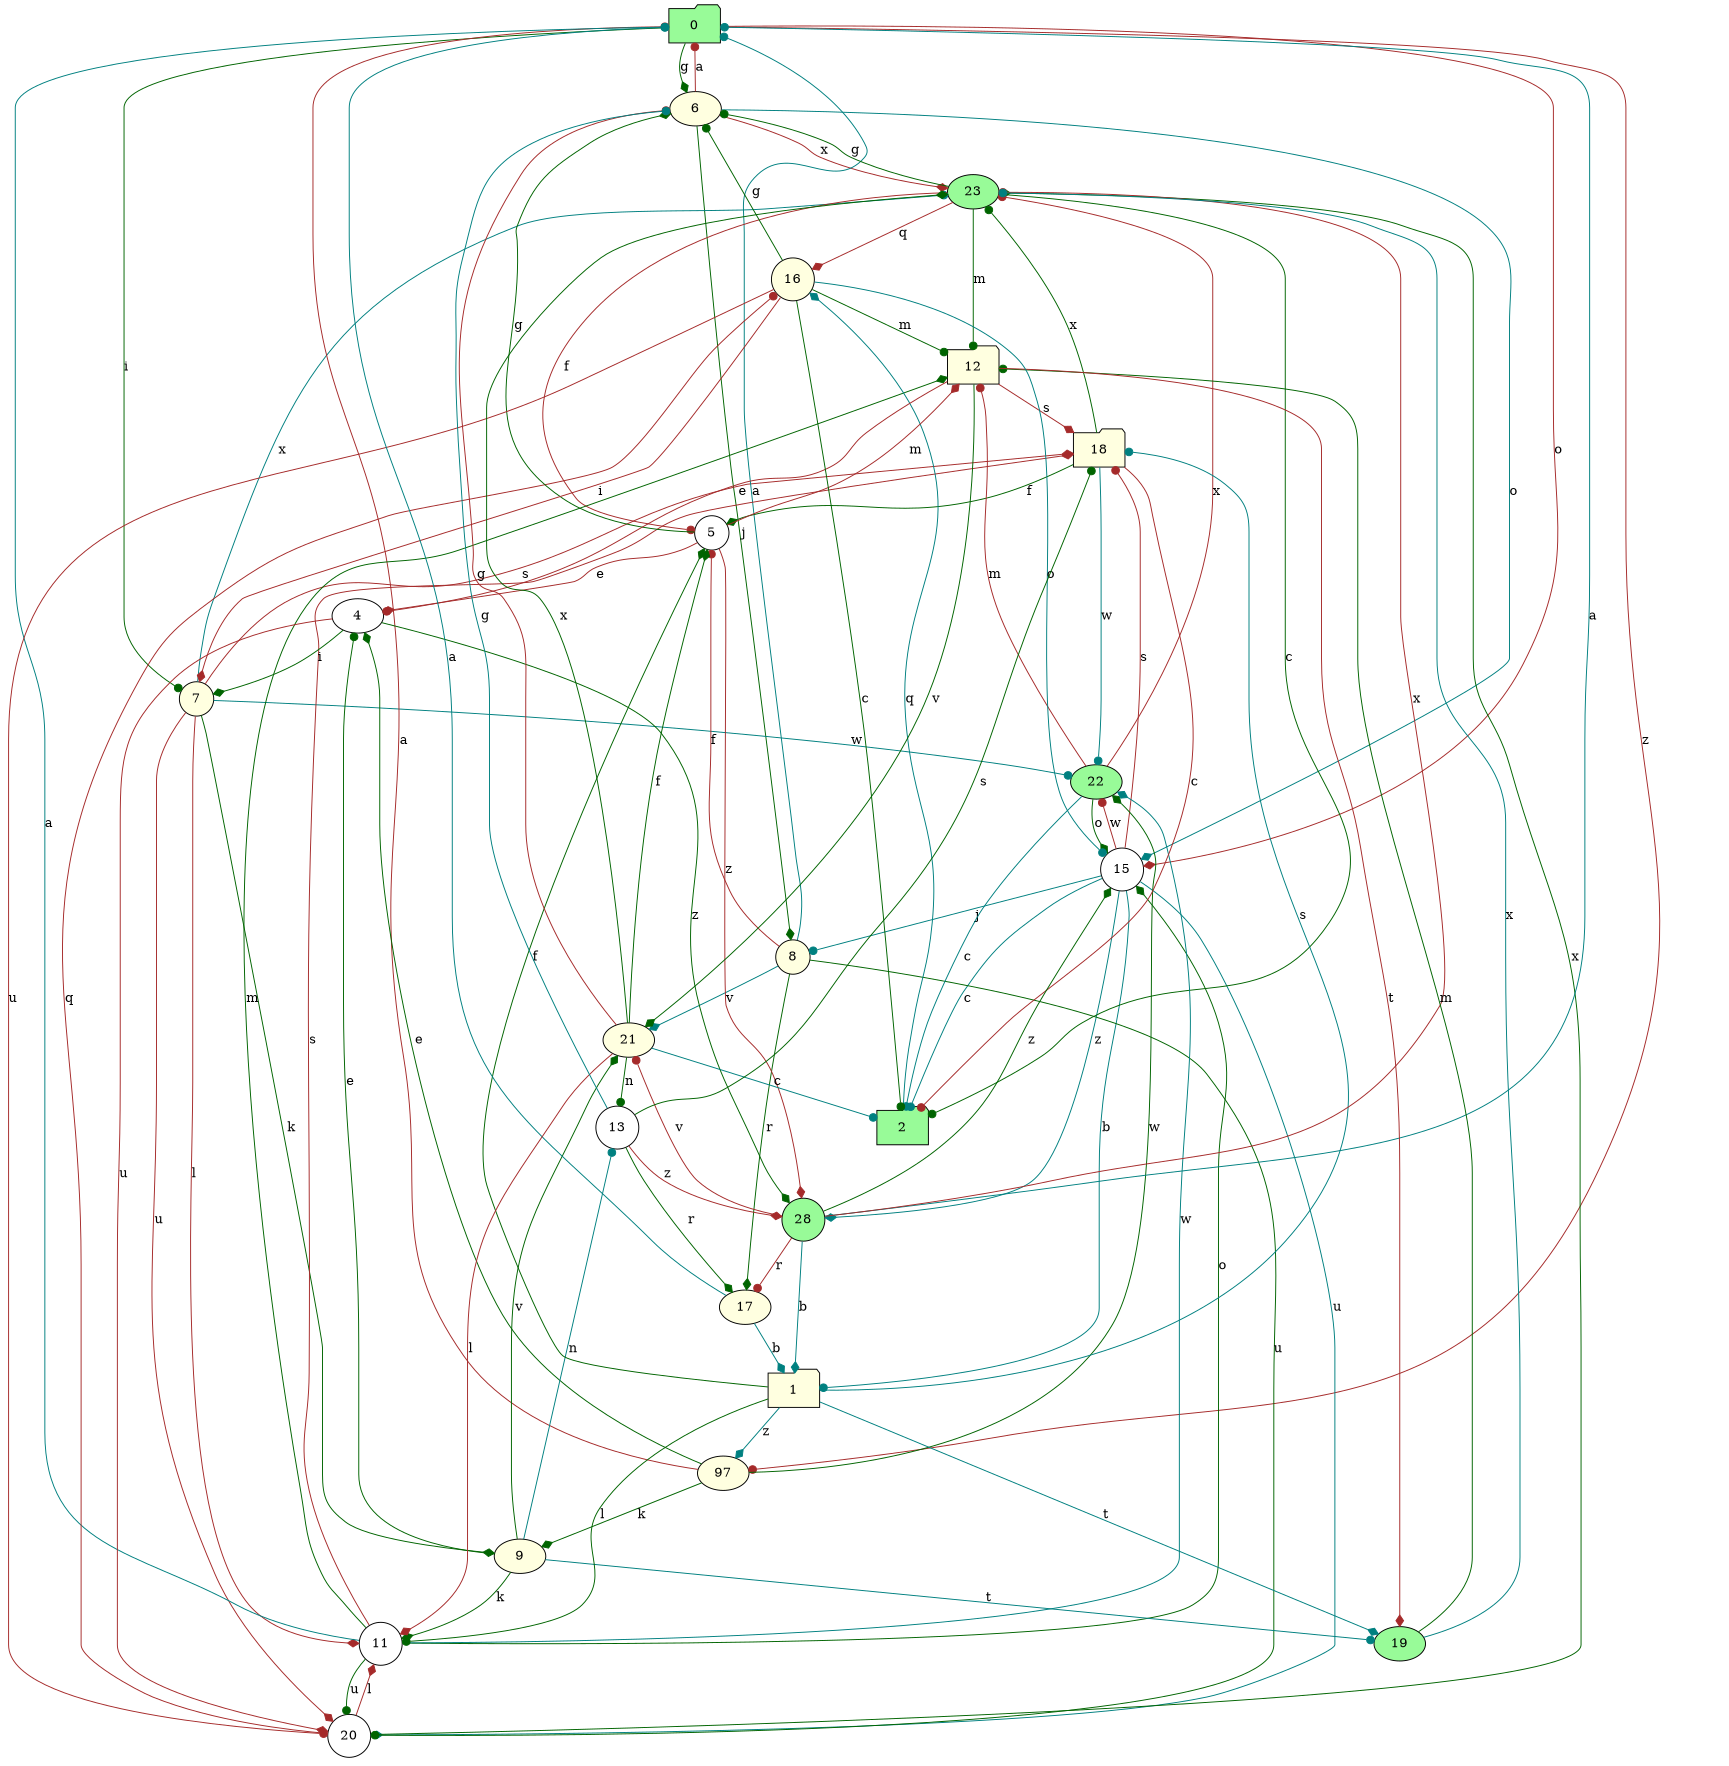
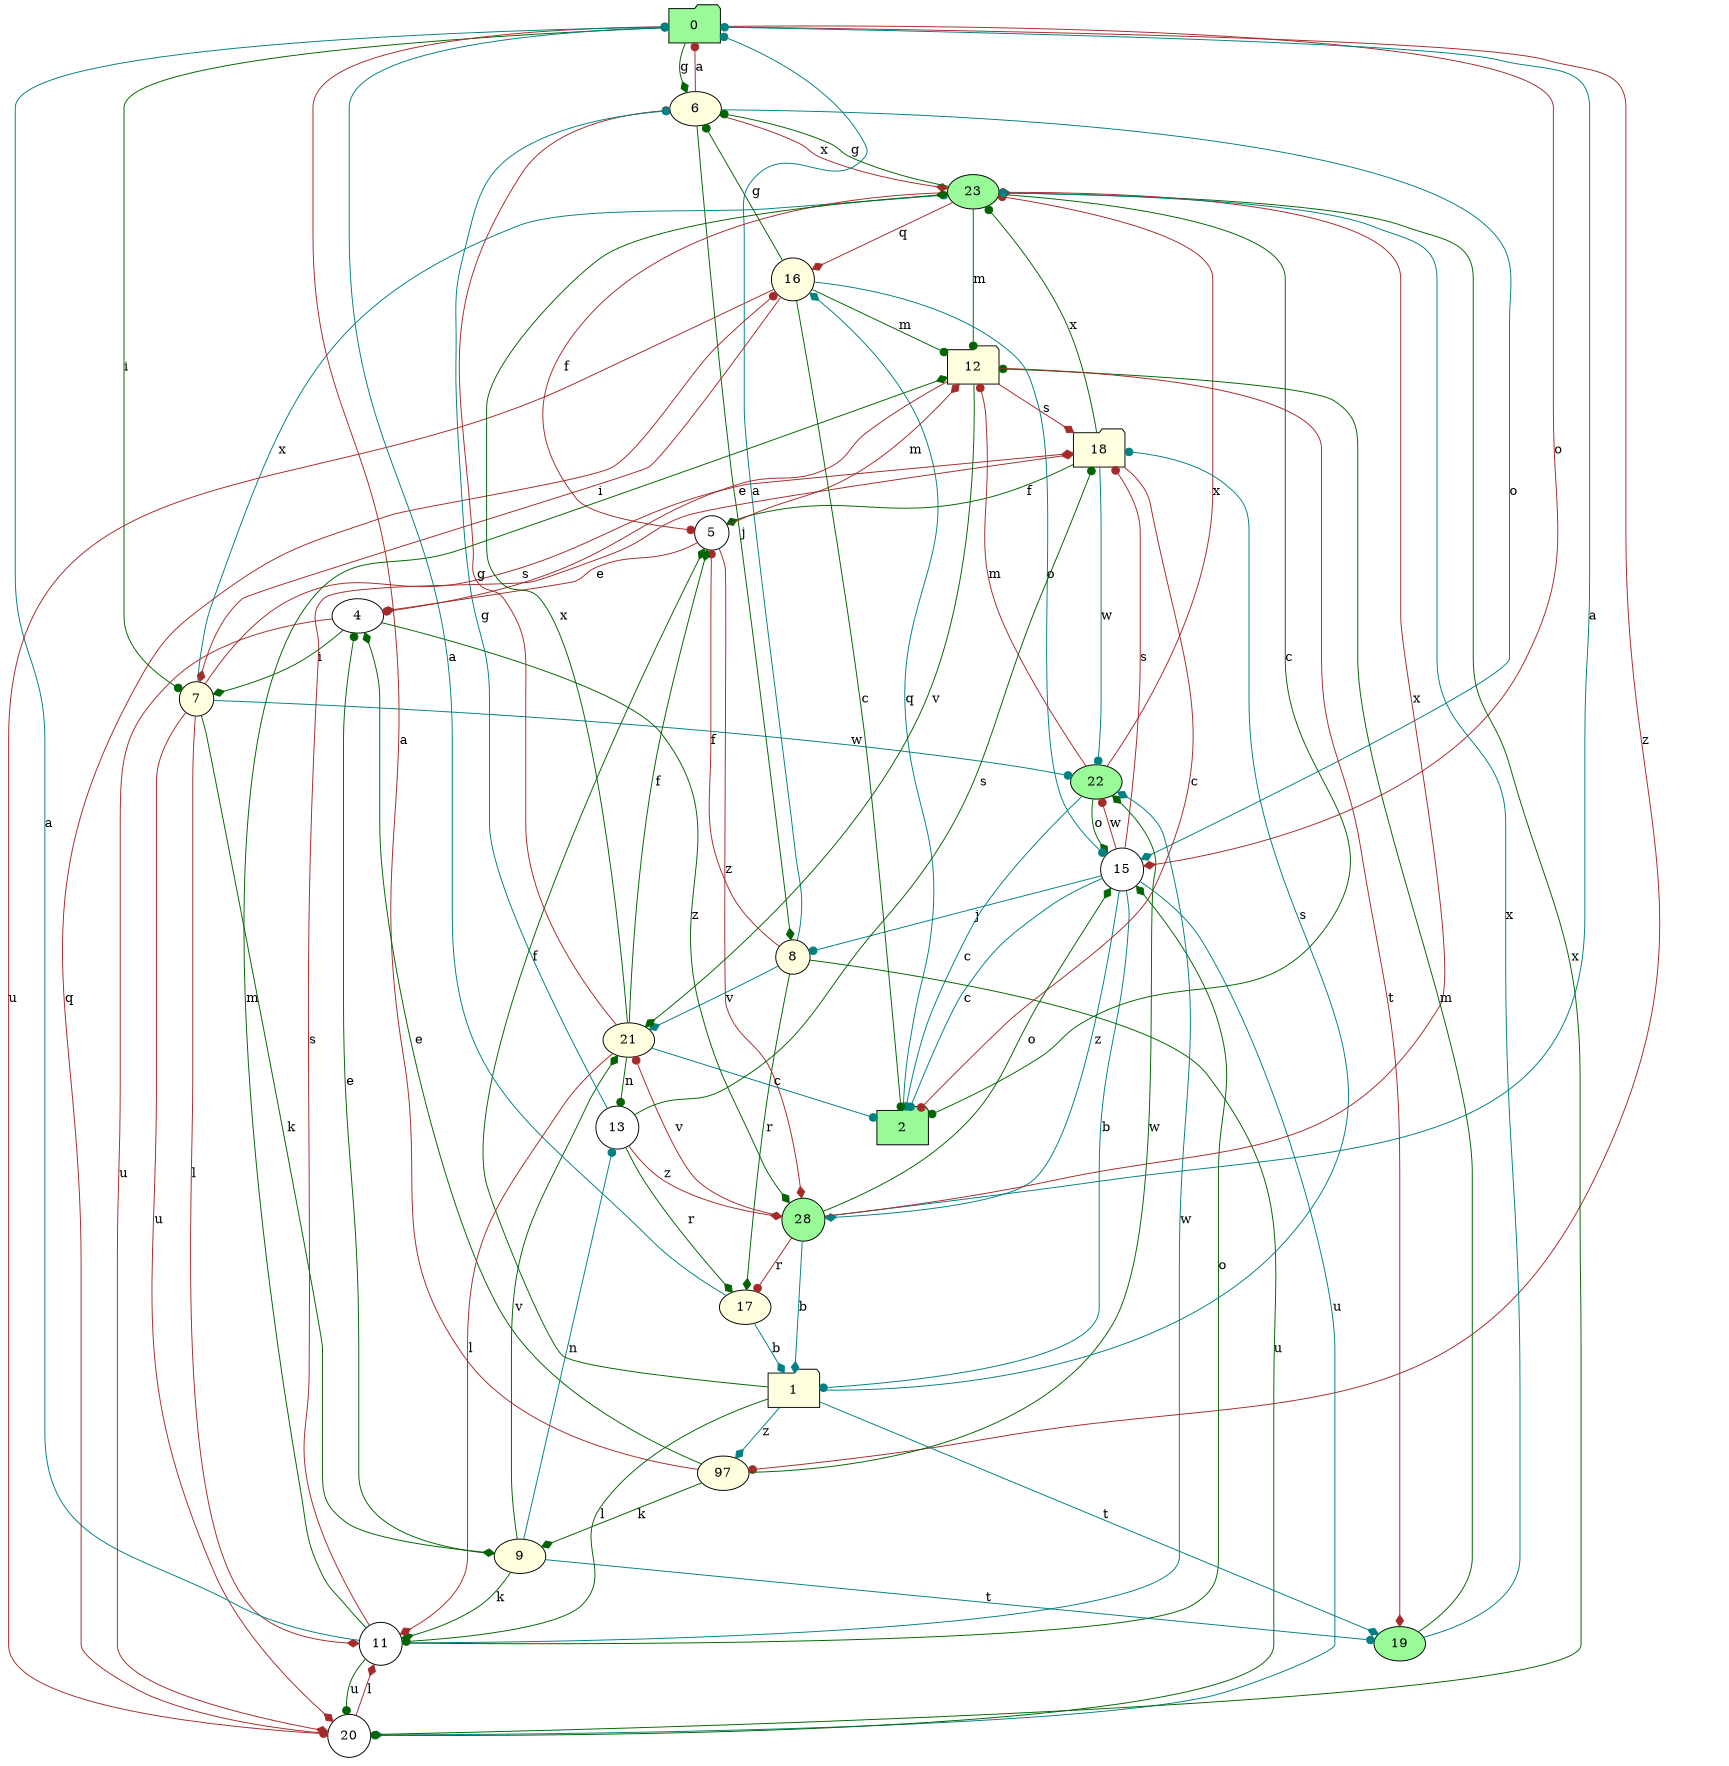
edge "5" -> "6": removed, label "g"
edge "28" -> "15": label "z" -> "o"
